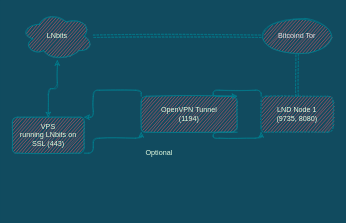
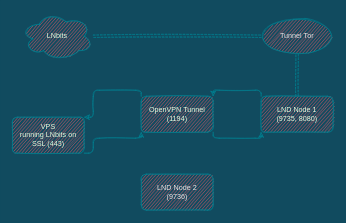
node "Bitcoind Tor": label "Bitcoind Tor" -> "Tunnel Tor"
edge "LNbits" -- "VPS running LNbits on SSL (443)": removed
node "OpenVPN Tunnel (1194)": size 96x36 -> 72x36
node "LND Node 1 (9735, 8080)": style dashed -> solid
node "Optional": removed
node "LND Node 2 (9736)": added
